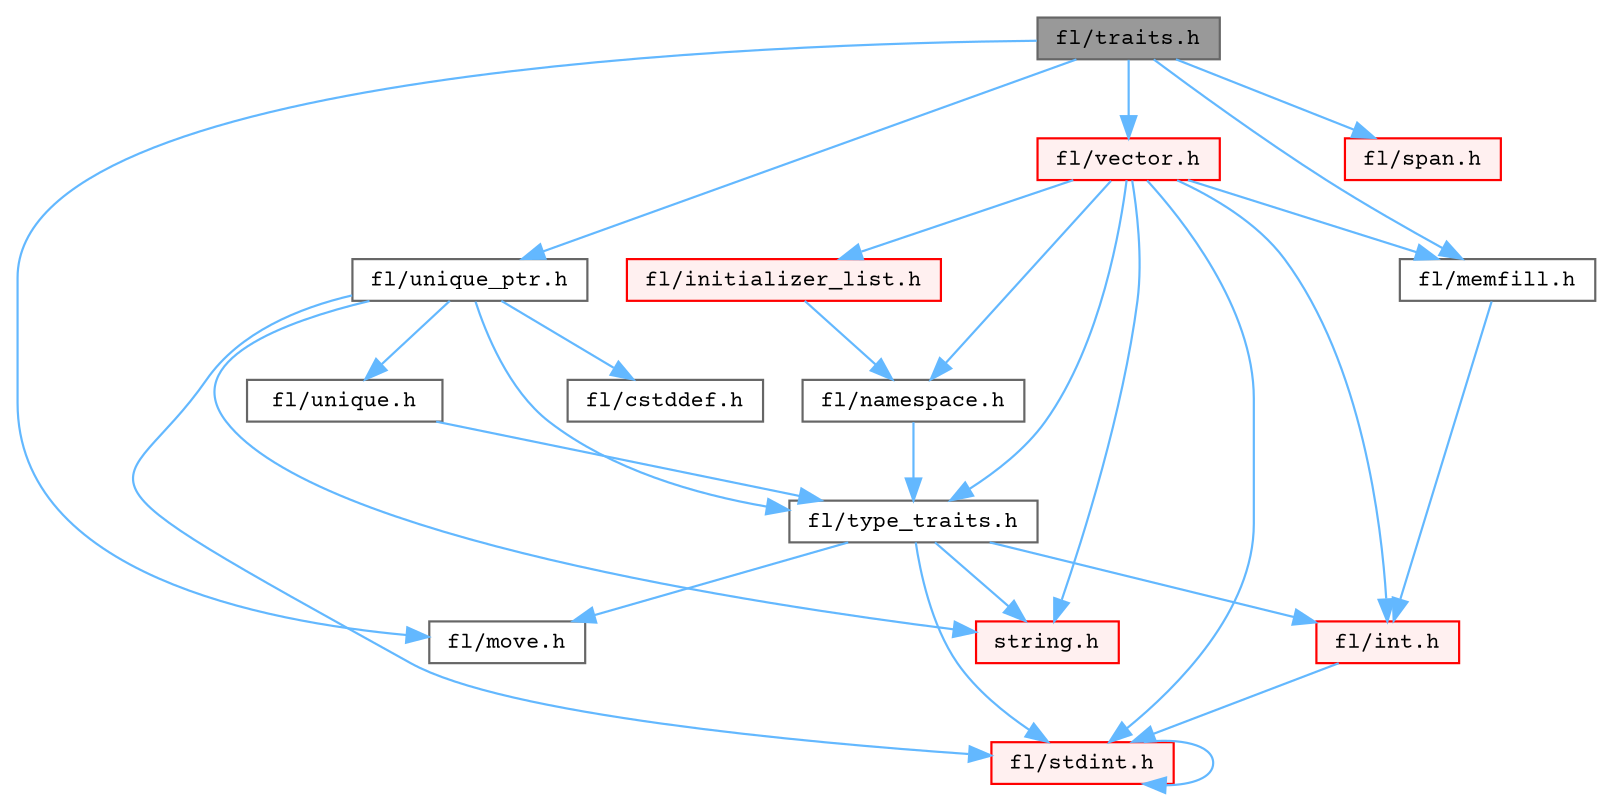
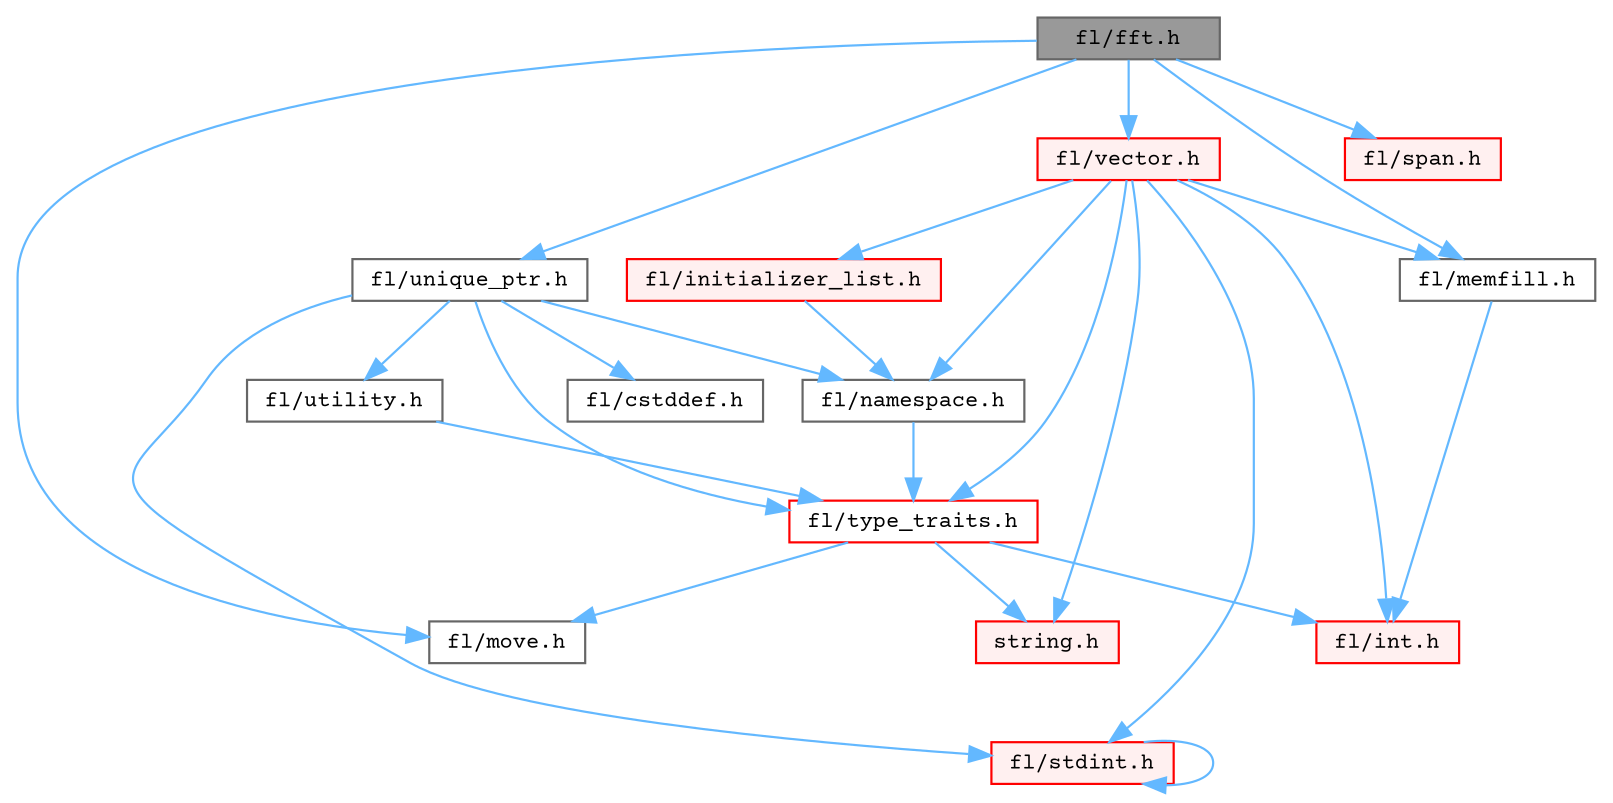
node "fl/traits.h": label "fl/traits.h" -> "fl/fft.h"
node "fl/unique.h": label "fl/unique.h" -> "fl/utility.h"
node "fl/type_traits.h": color grey40 -> red
edge "fl/unique_ptr.h" -> "string.h": now "fl/unique_ptr.h" -> "fl/namespace.h"
edge "fl/type_traits.h" -> "fl/stdint.h": removed
edge "fl/int.h" -> "fl/stdint.h": removed
